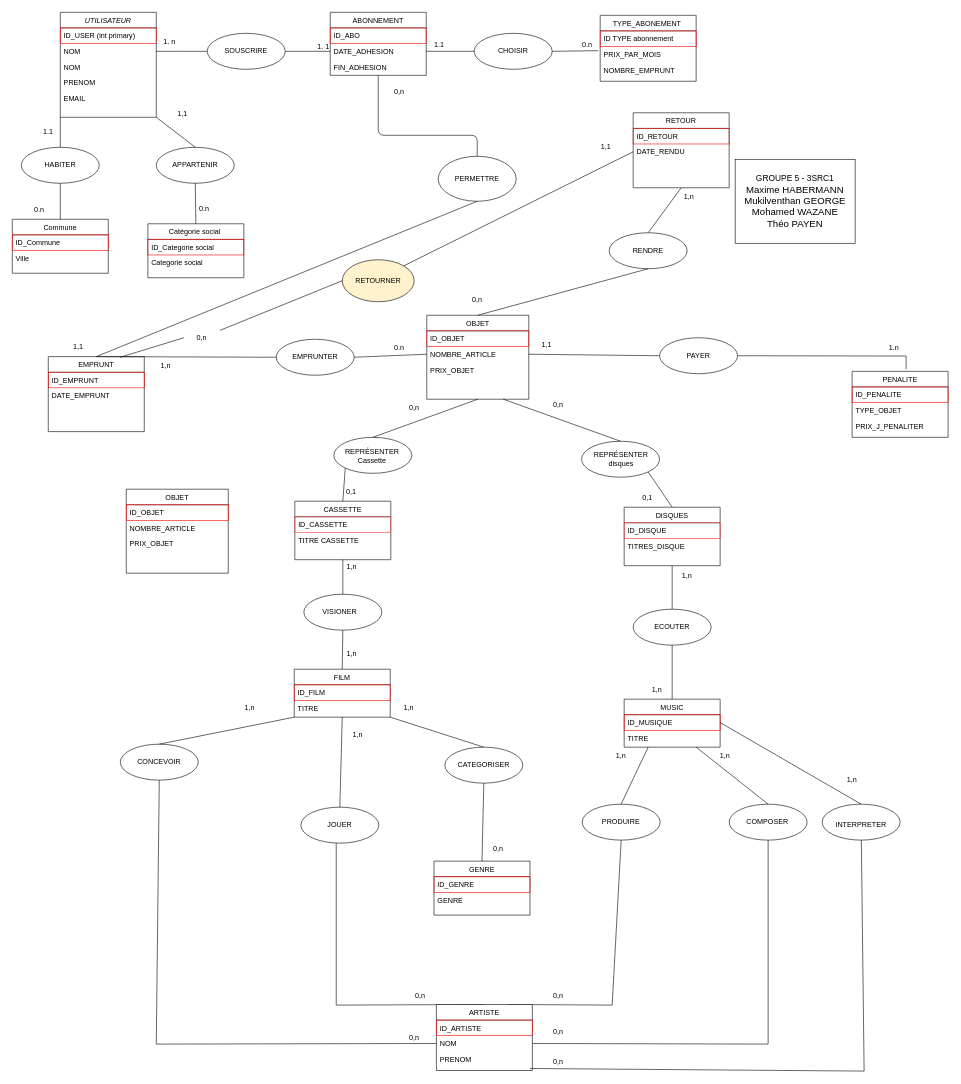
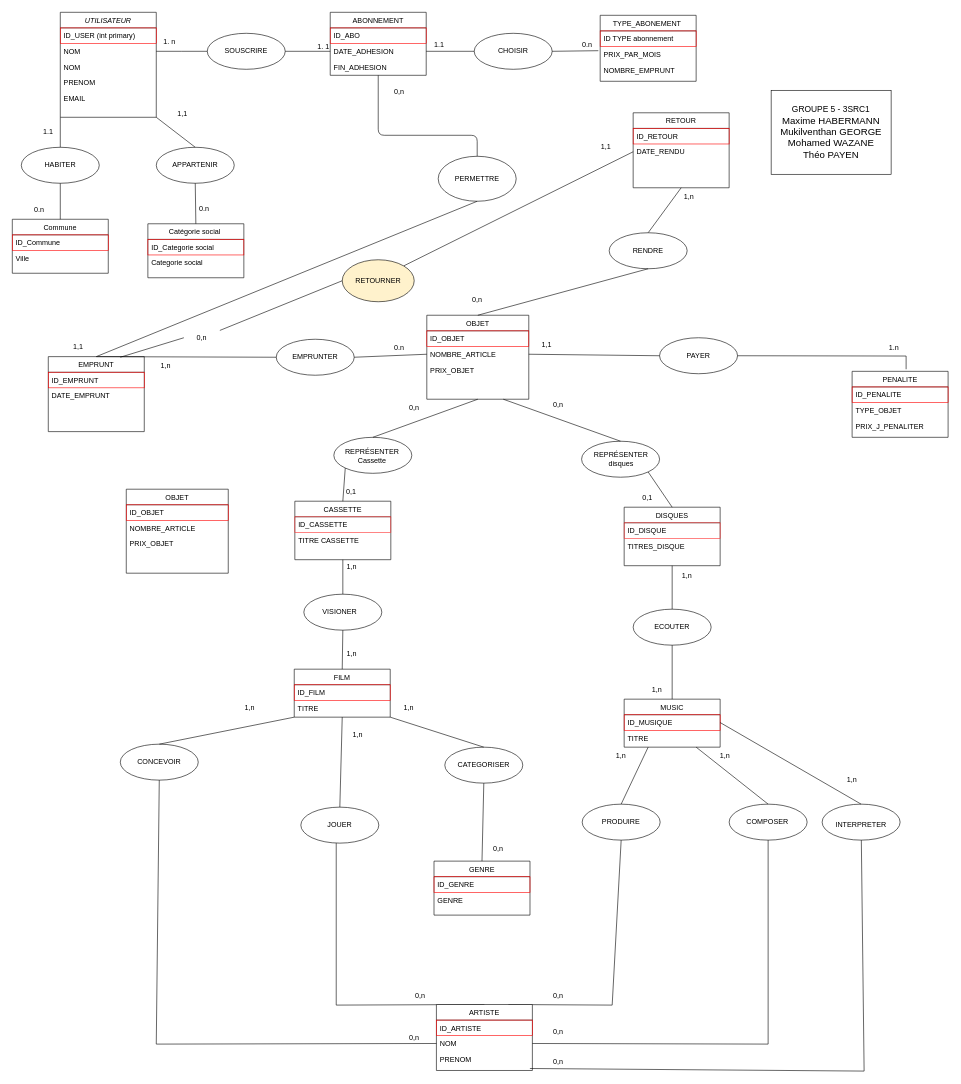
node "GROUPE 5 - 3SRC1 Maxime HABERMANN Mukilventhan GEORGE Mohamed WAZANE Théo PAYEN": moved (795, 201) -> (831, 132)
